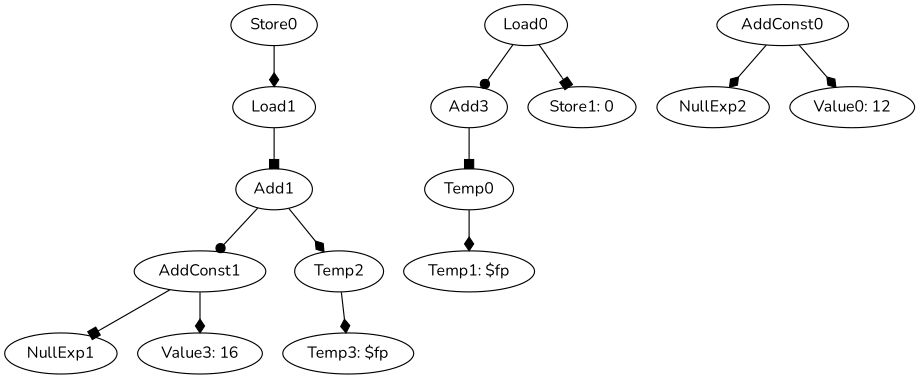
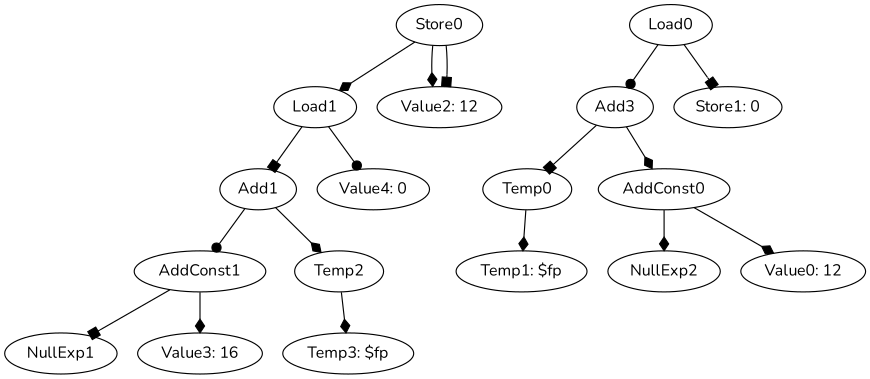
node "Value2: 12": added
edge "Add3" -> "AddConst0": added
node "Value4: 0": added
